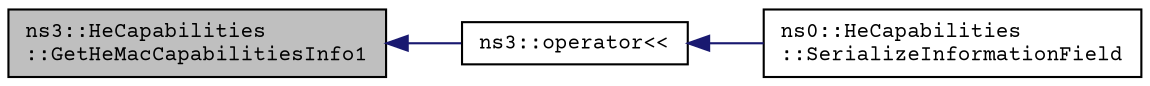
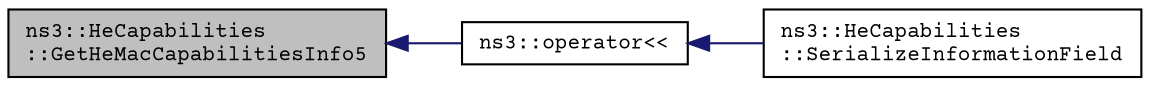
node "ns3::HeCapabilities ::GetHeMacCapabilitiesInfo1": label "ns3::HeCapabilities ::GetHeMacCapabilitiesInfo1" -> "ns3::HeCapabilities ::GetHeMacCapabilitiesInfo5"
node "ns0::HeCapabilities ::SerializeInformationField": label "ns0::HeCapabilities ::SerializeInformationField" -> "ns3::HeCapabilities ::SerializeInformationField"
